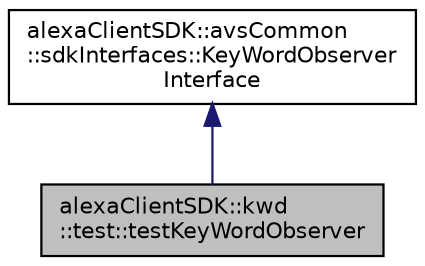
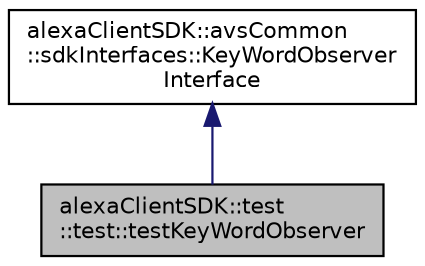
node "alexaClientSDK::kwd ::test::testKeyWordObserver": label "alexaClientSDK::kwd ::test::testKeyWordObserver" -> "alexaClientSDK::test ::test::testKeyWordObserver"
